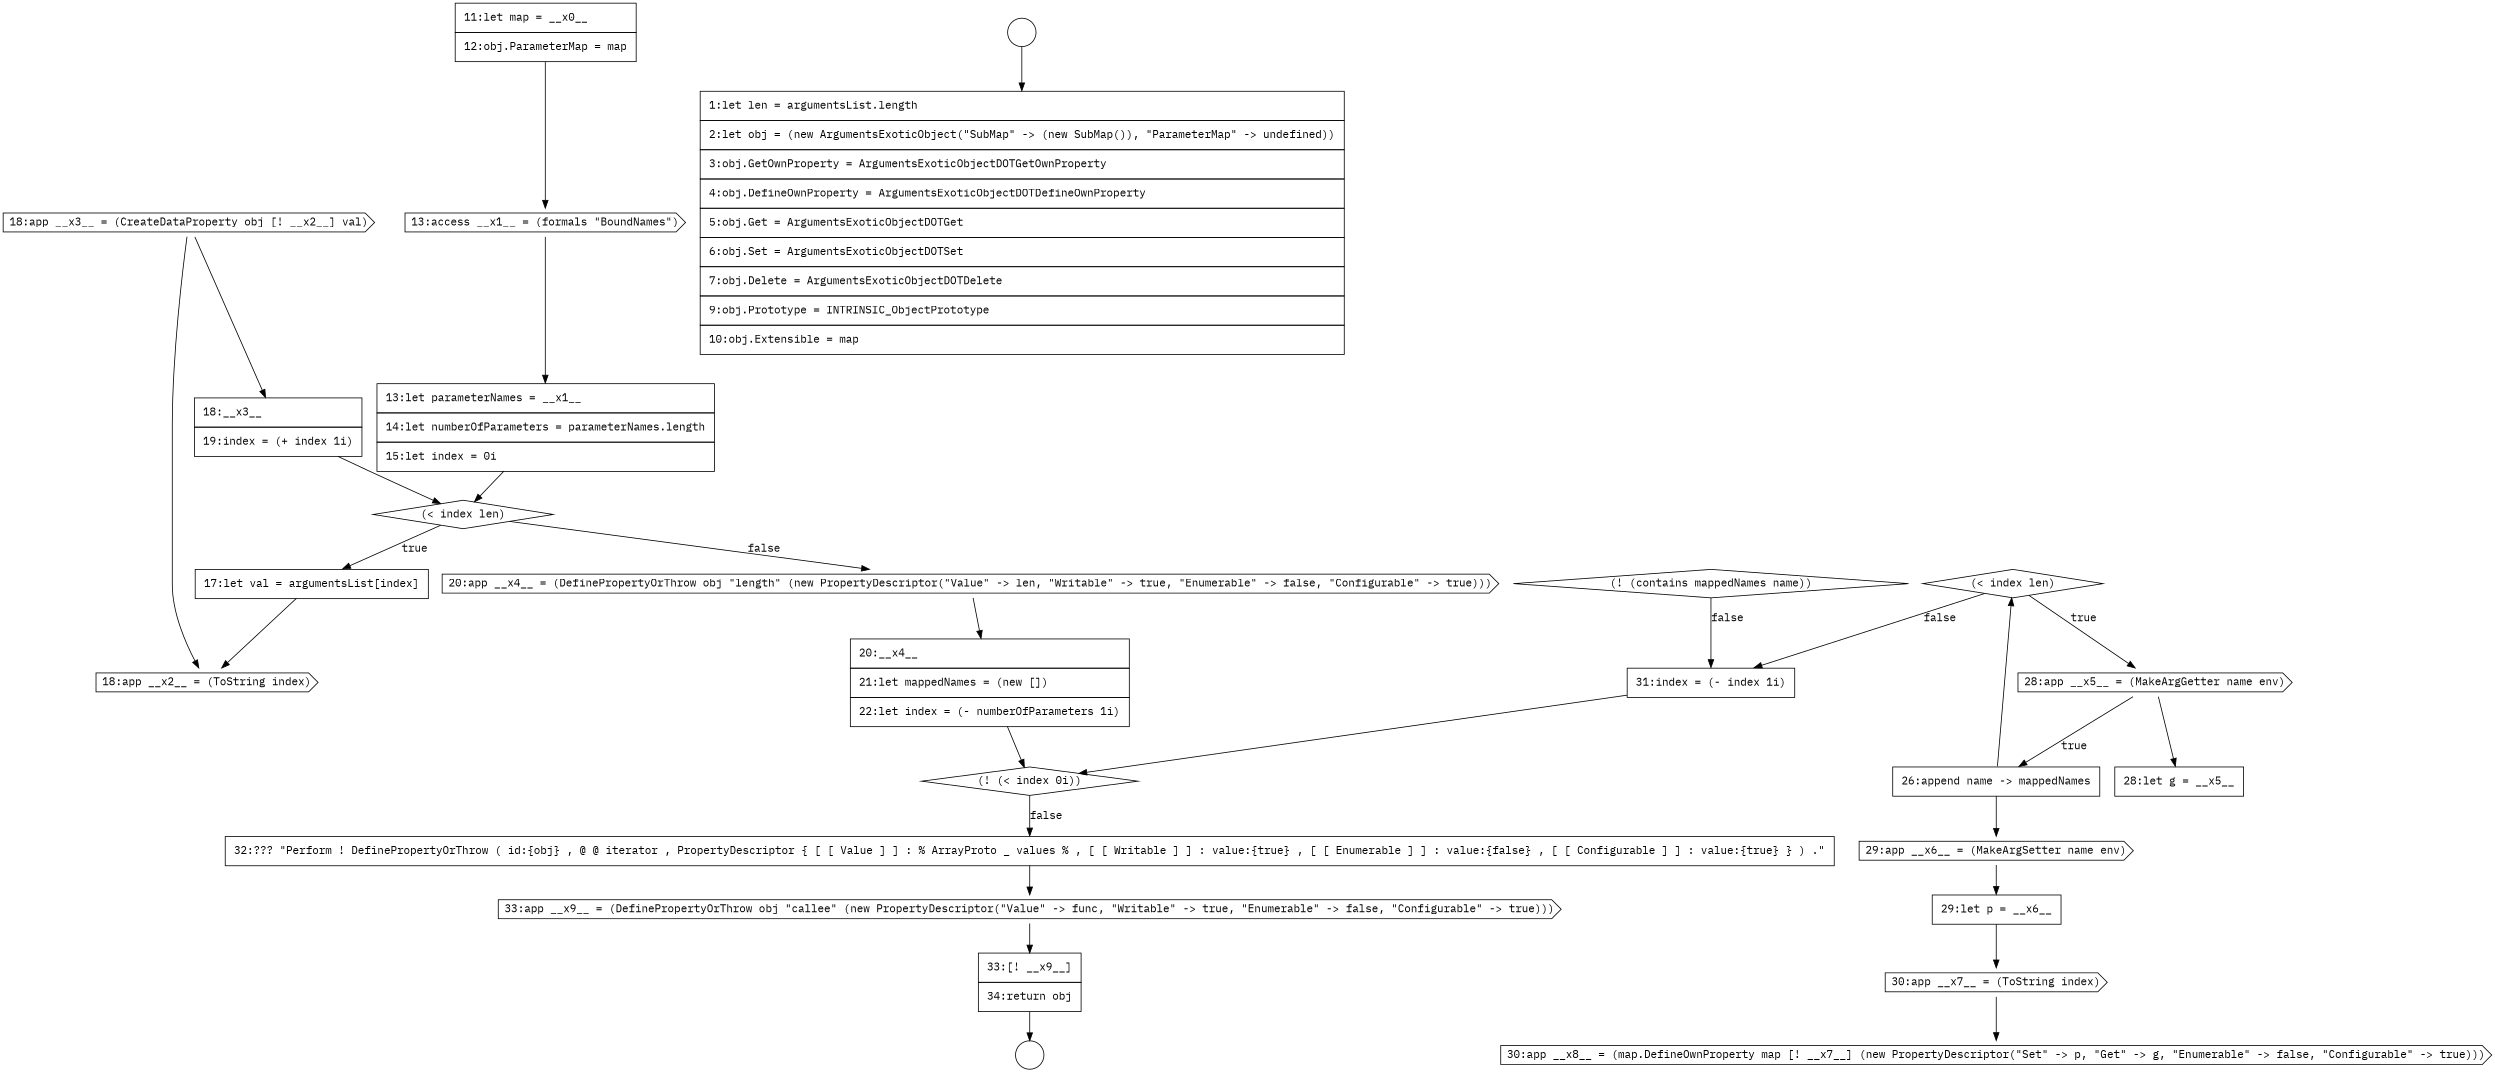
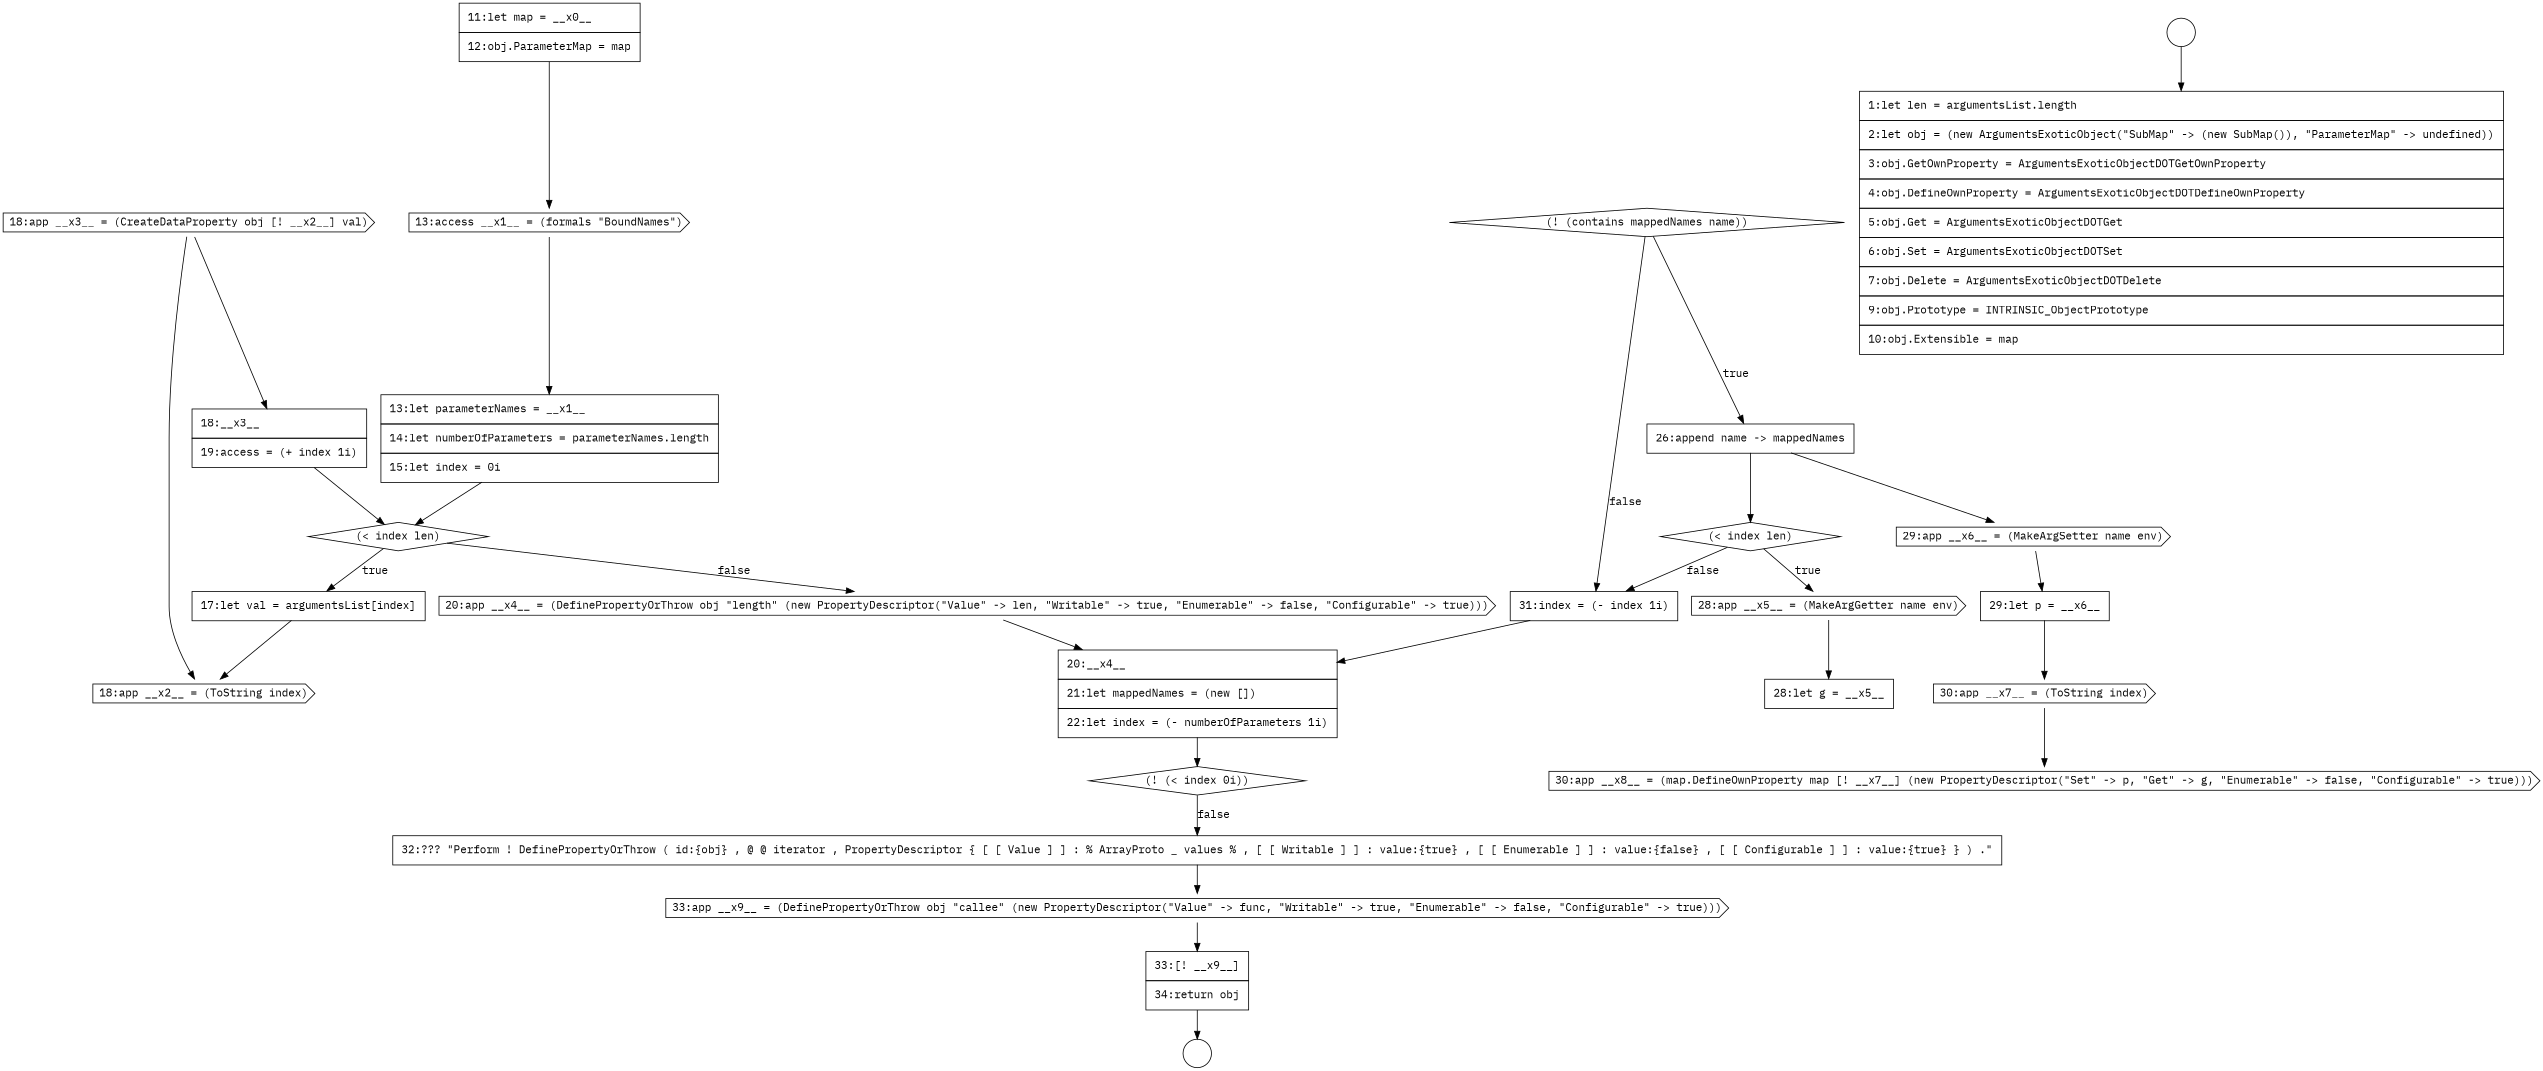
node "18:__x3__": text "19:index = (+ index 1i)" -> "19:access = (+ index 1i)"
edge "28:app __x5__ = (MakeArgGetter name env)" -> "26:append name -> mappedNames": now "(! (contains mappedNames name))" -> "26:append name -> mappedNames"
edge "31:index = (- index 1i)" -> "(! (< index 0i))": now "31:index = (- index 1i)" -> "20:__x4__"
